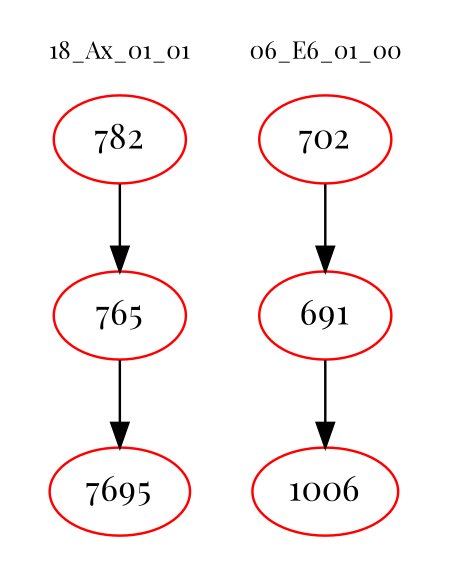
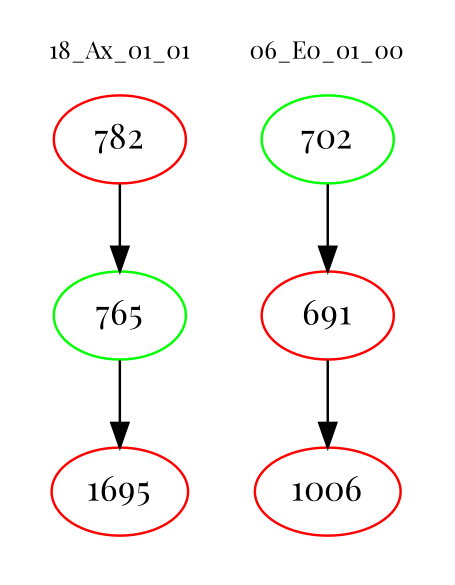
cluster "06_E6_01_00": label "06_E6_01_00" -> "06_E0_01_00"
node "702": color red -> green
node "765": color red -> green
node "7695": label "7695" -> "1695"
